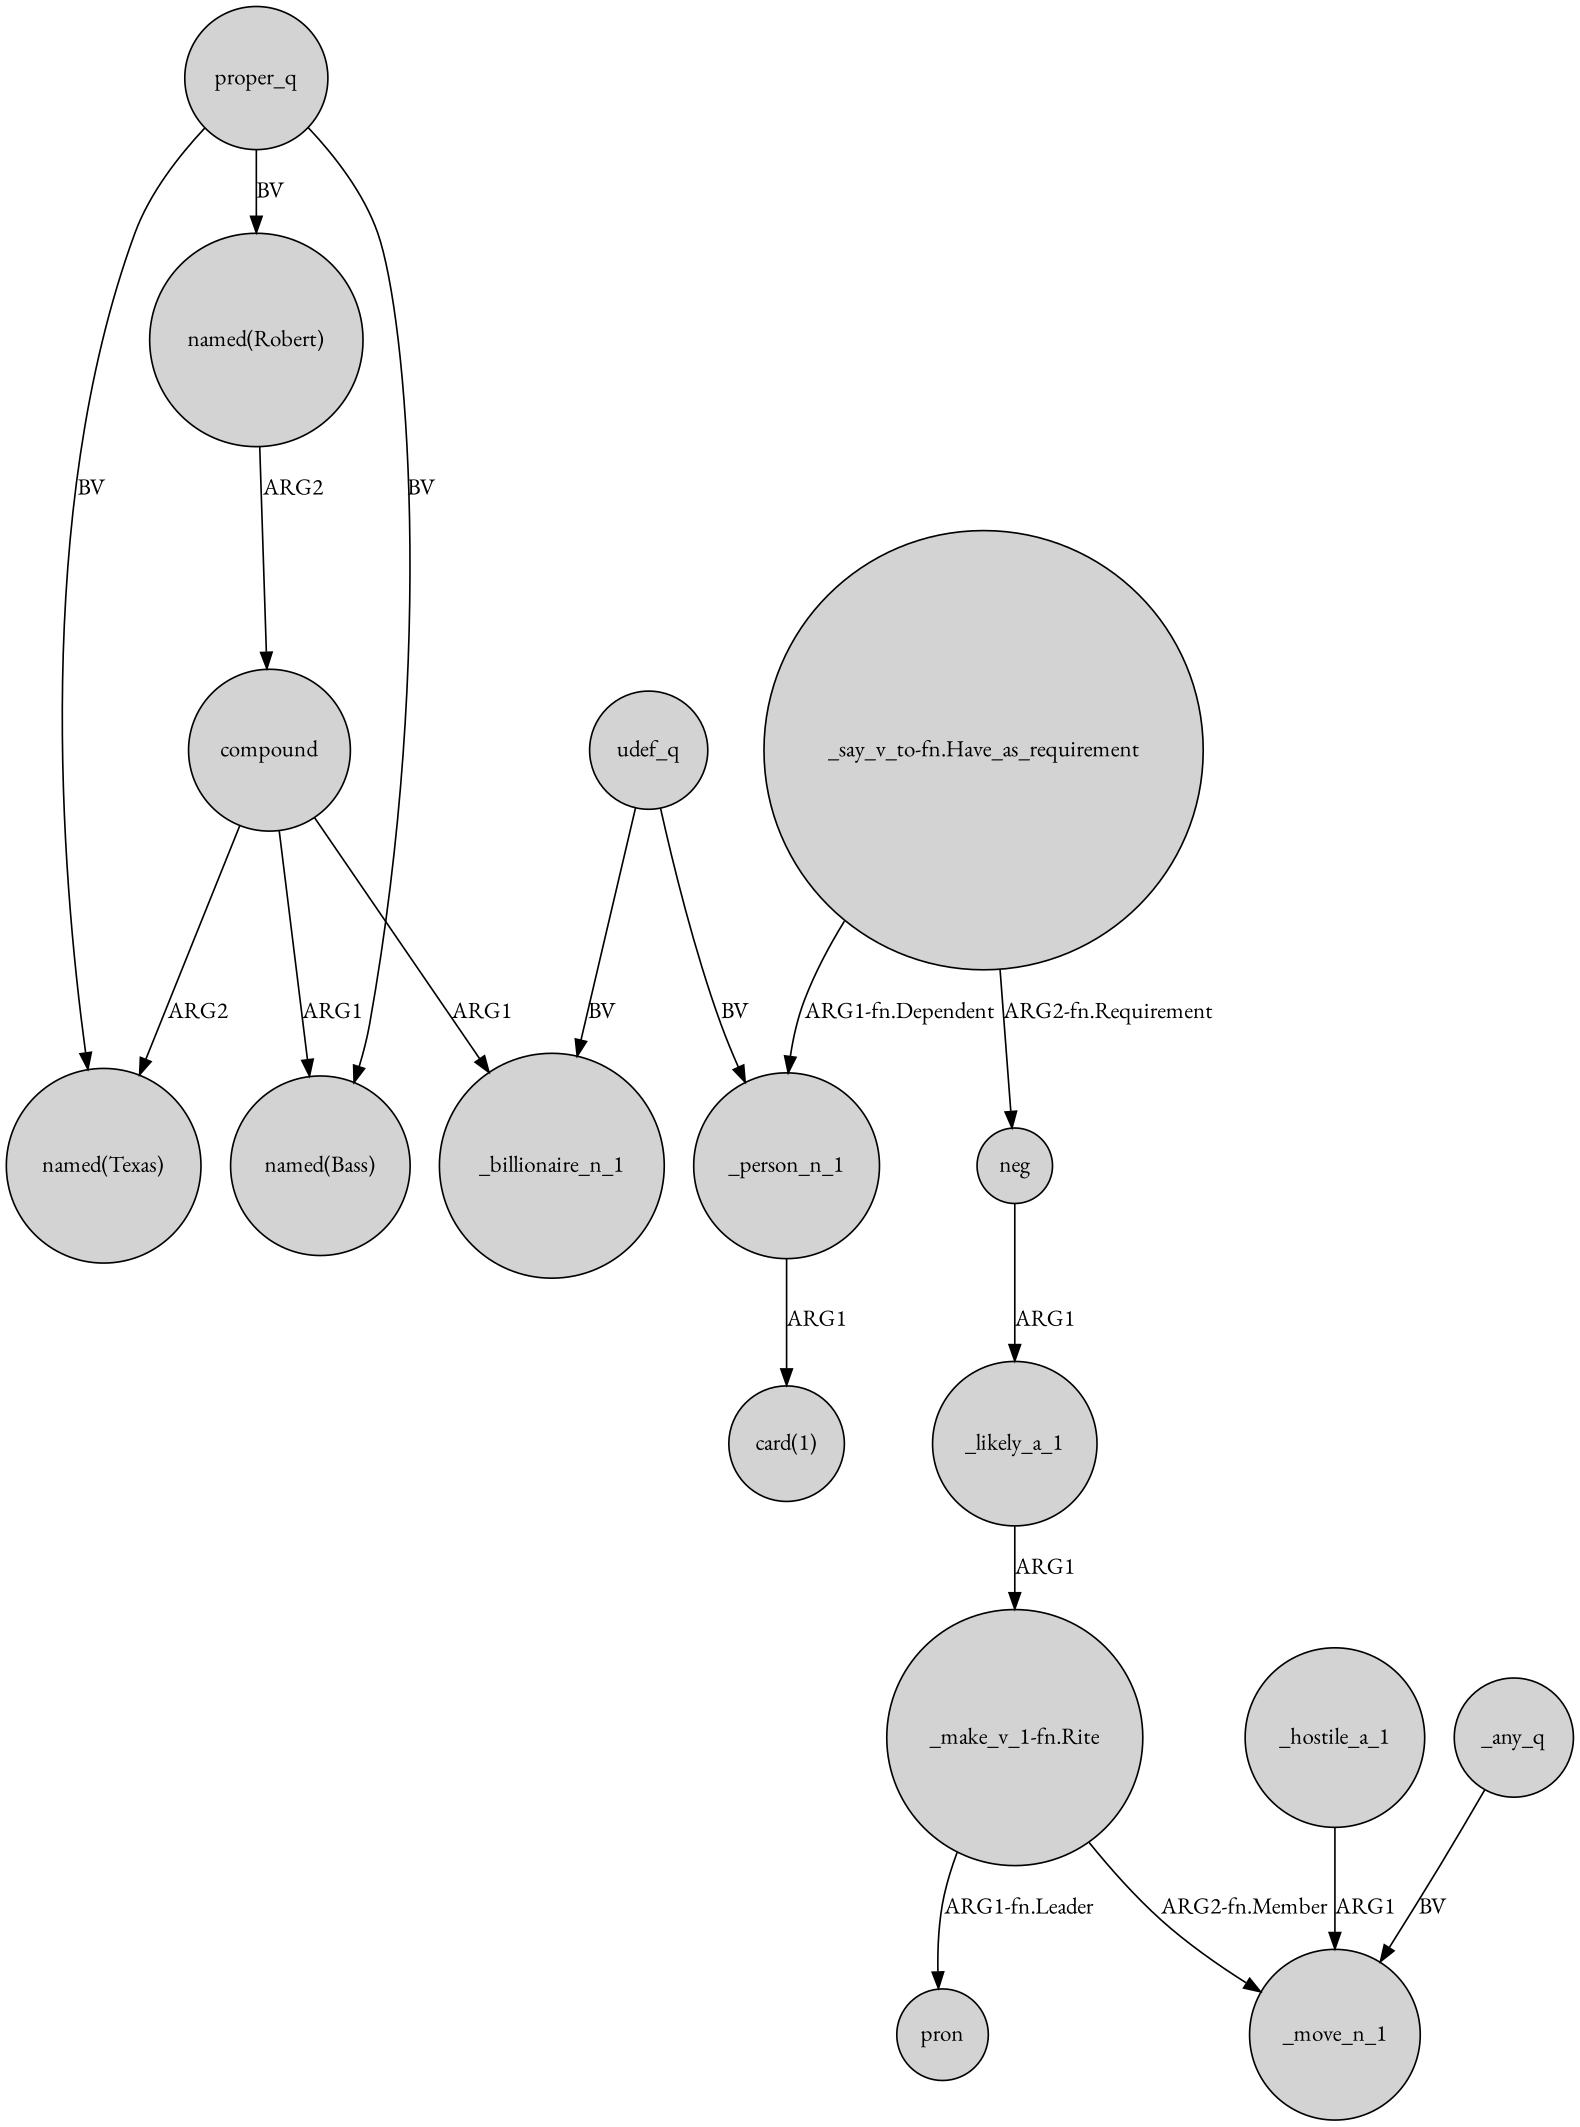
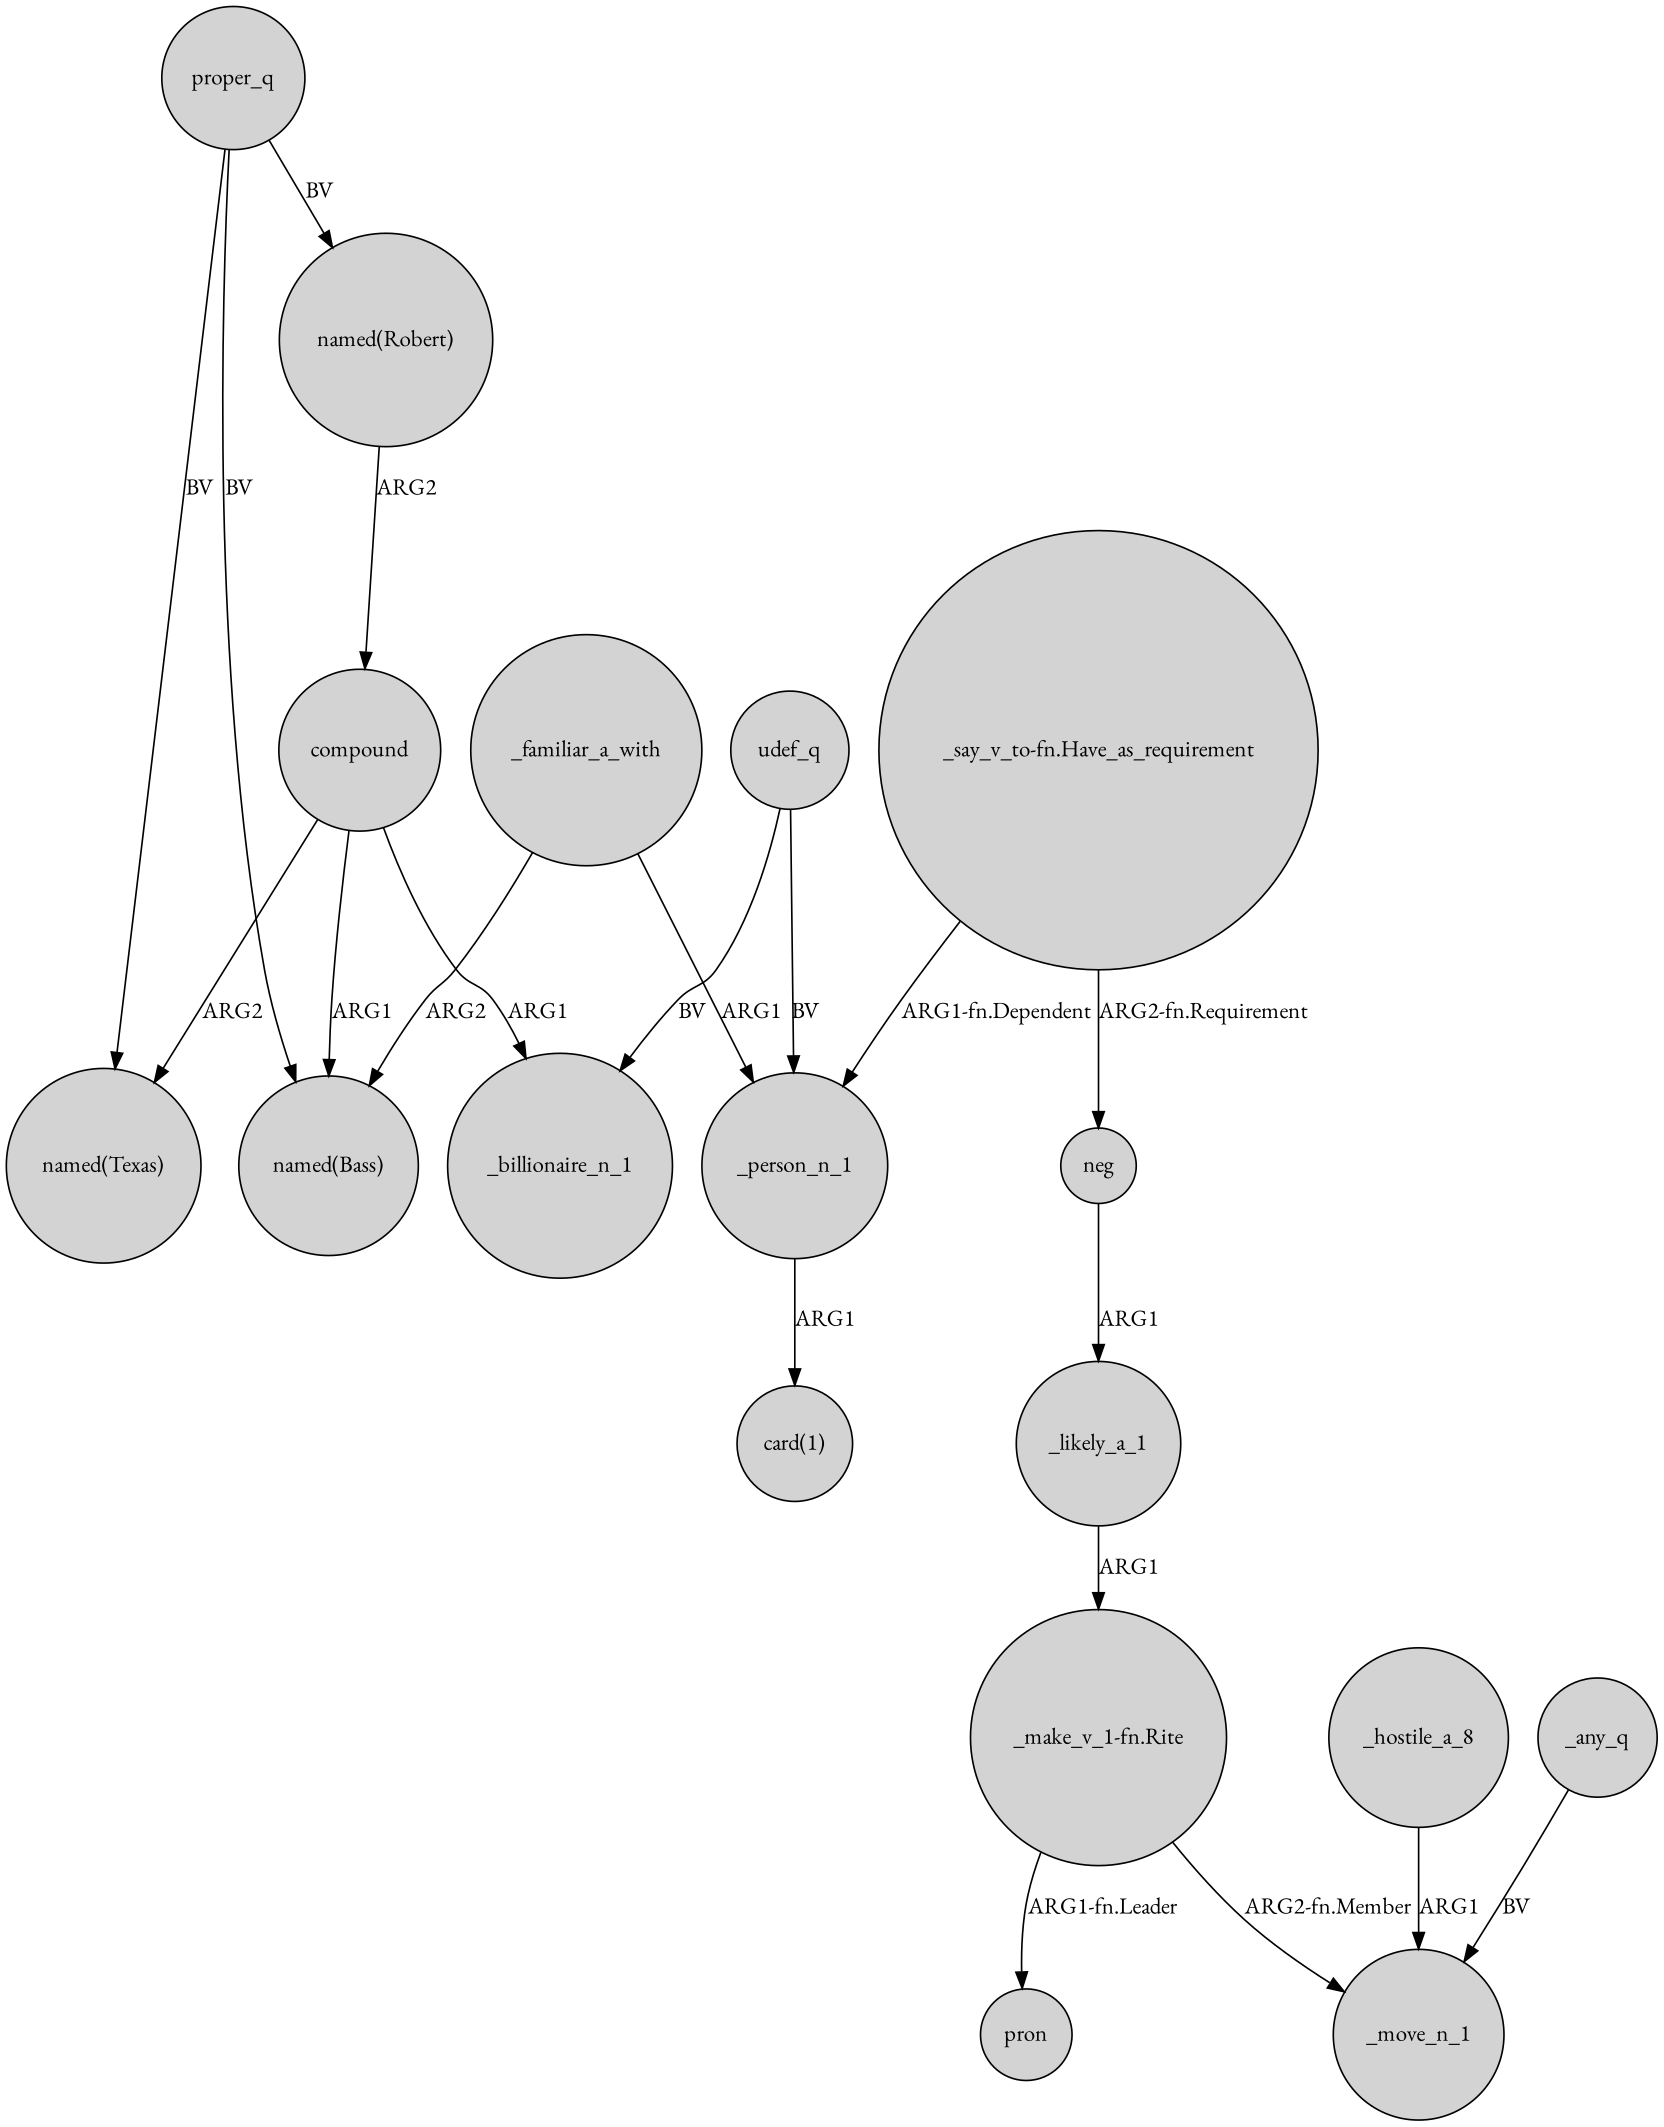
node "_familiar_a_with": added
node "_hostile_a_1": label "_hostile_a_1" -> "_hostile_a_8"
